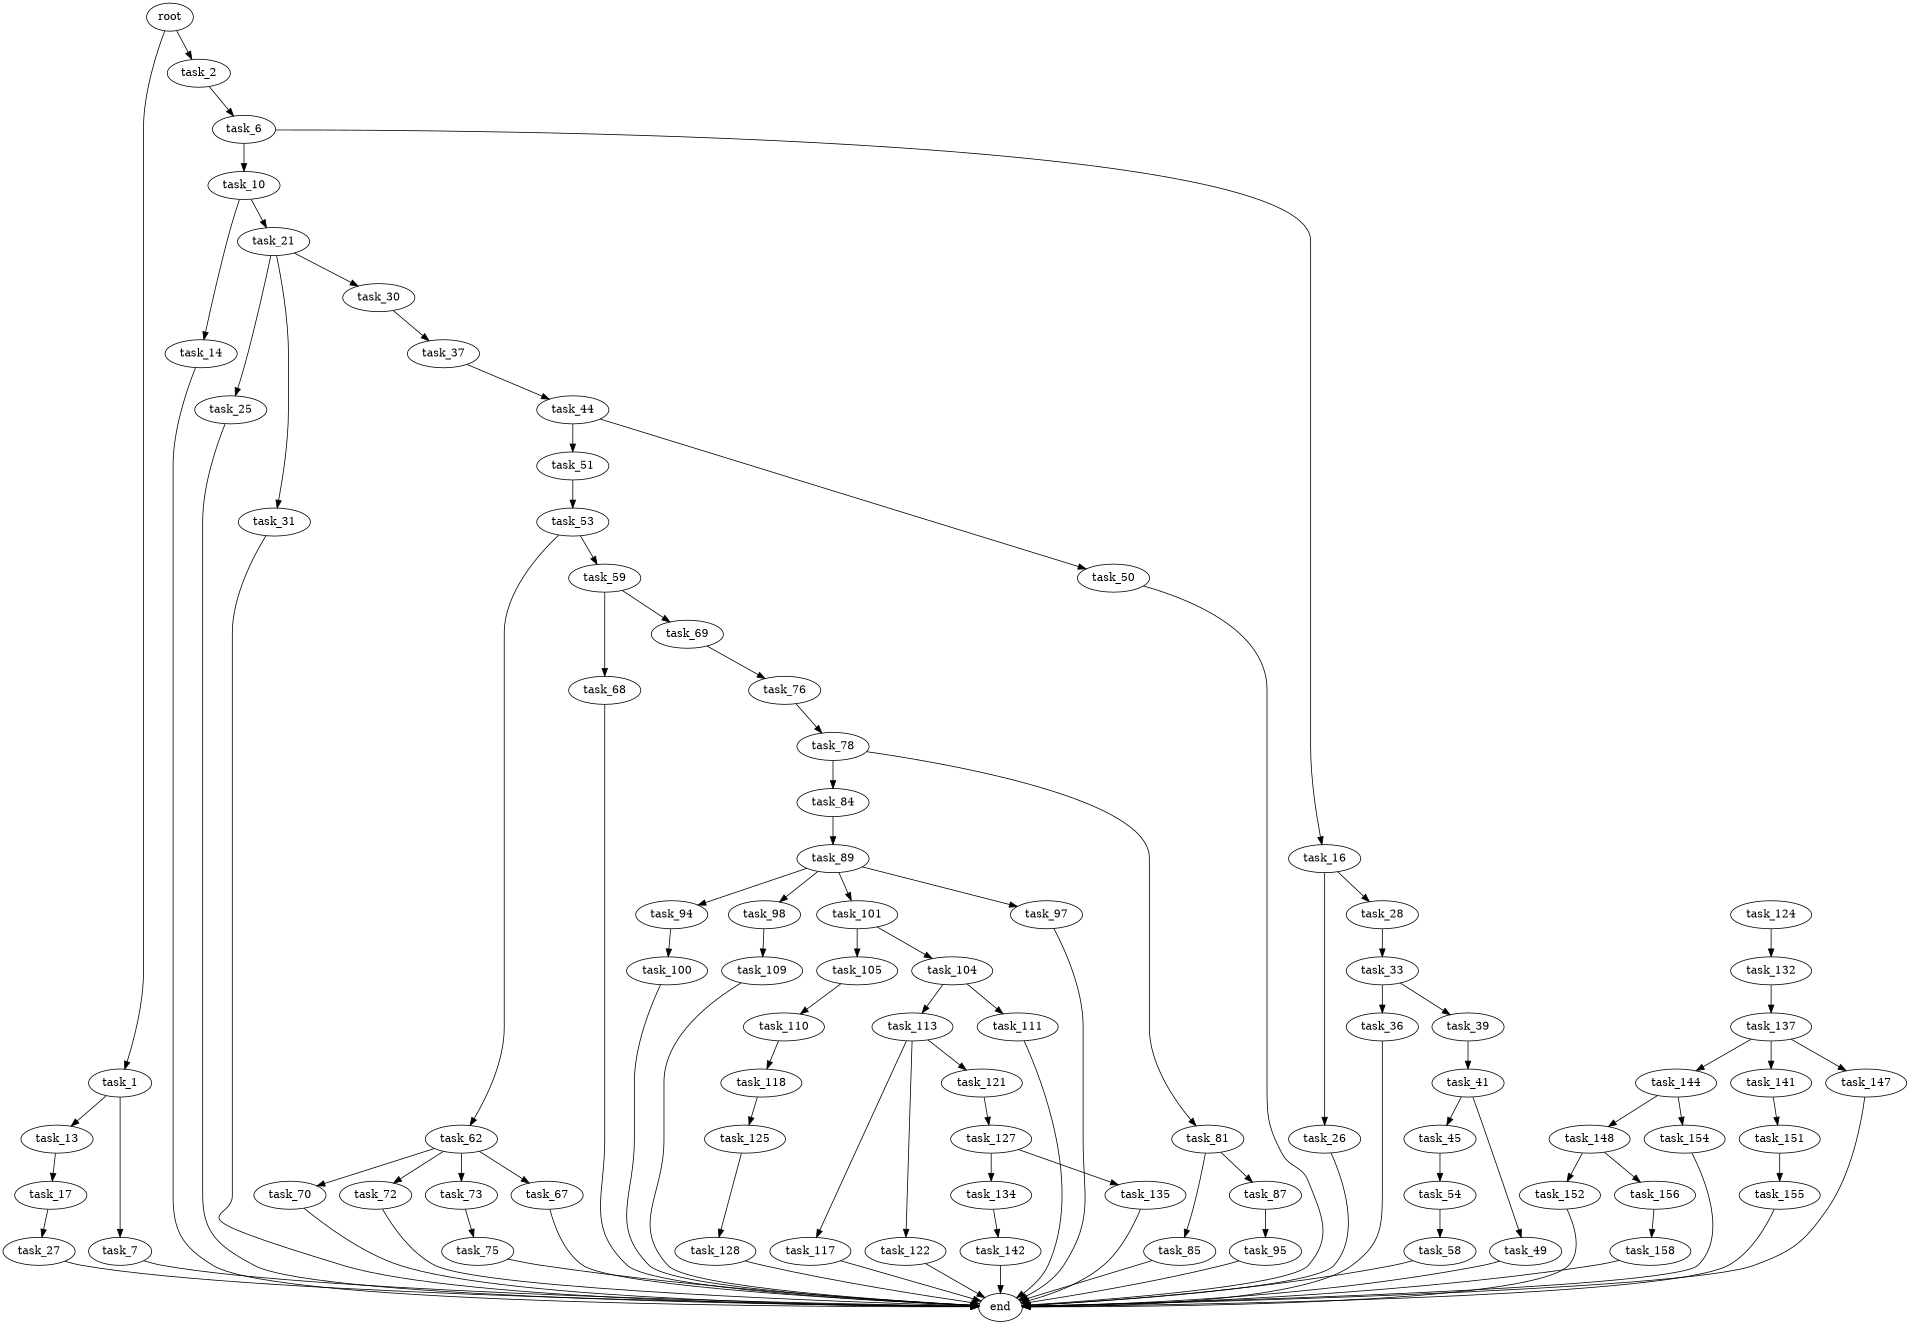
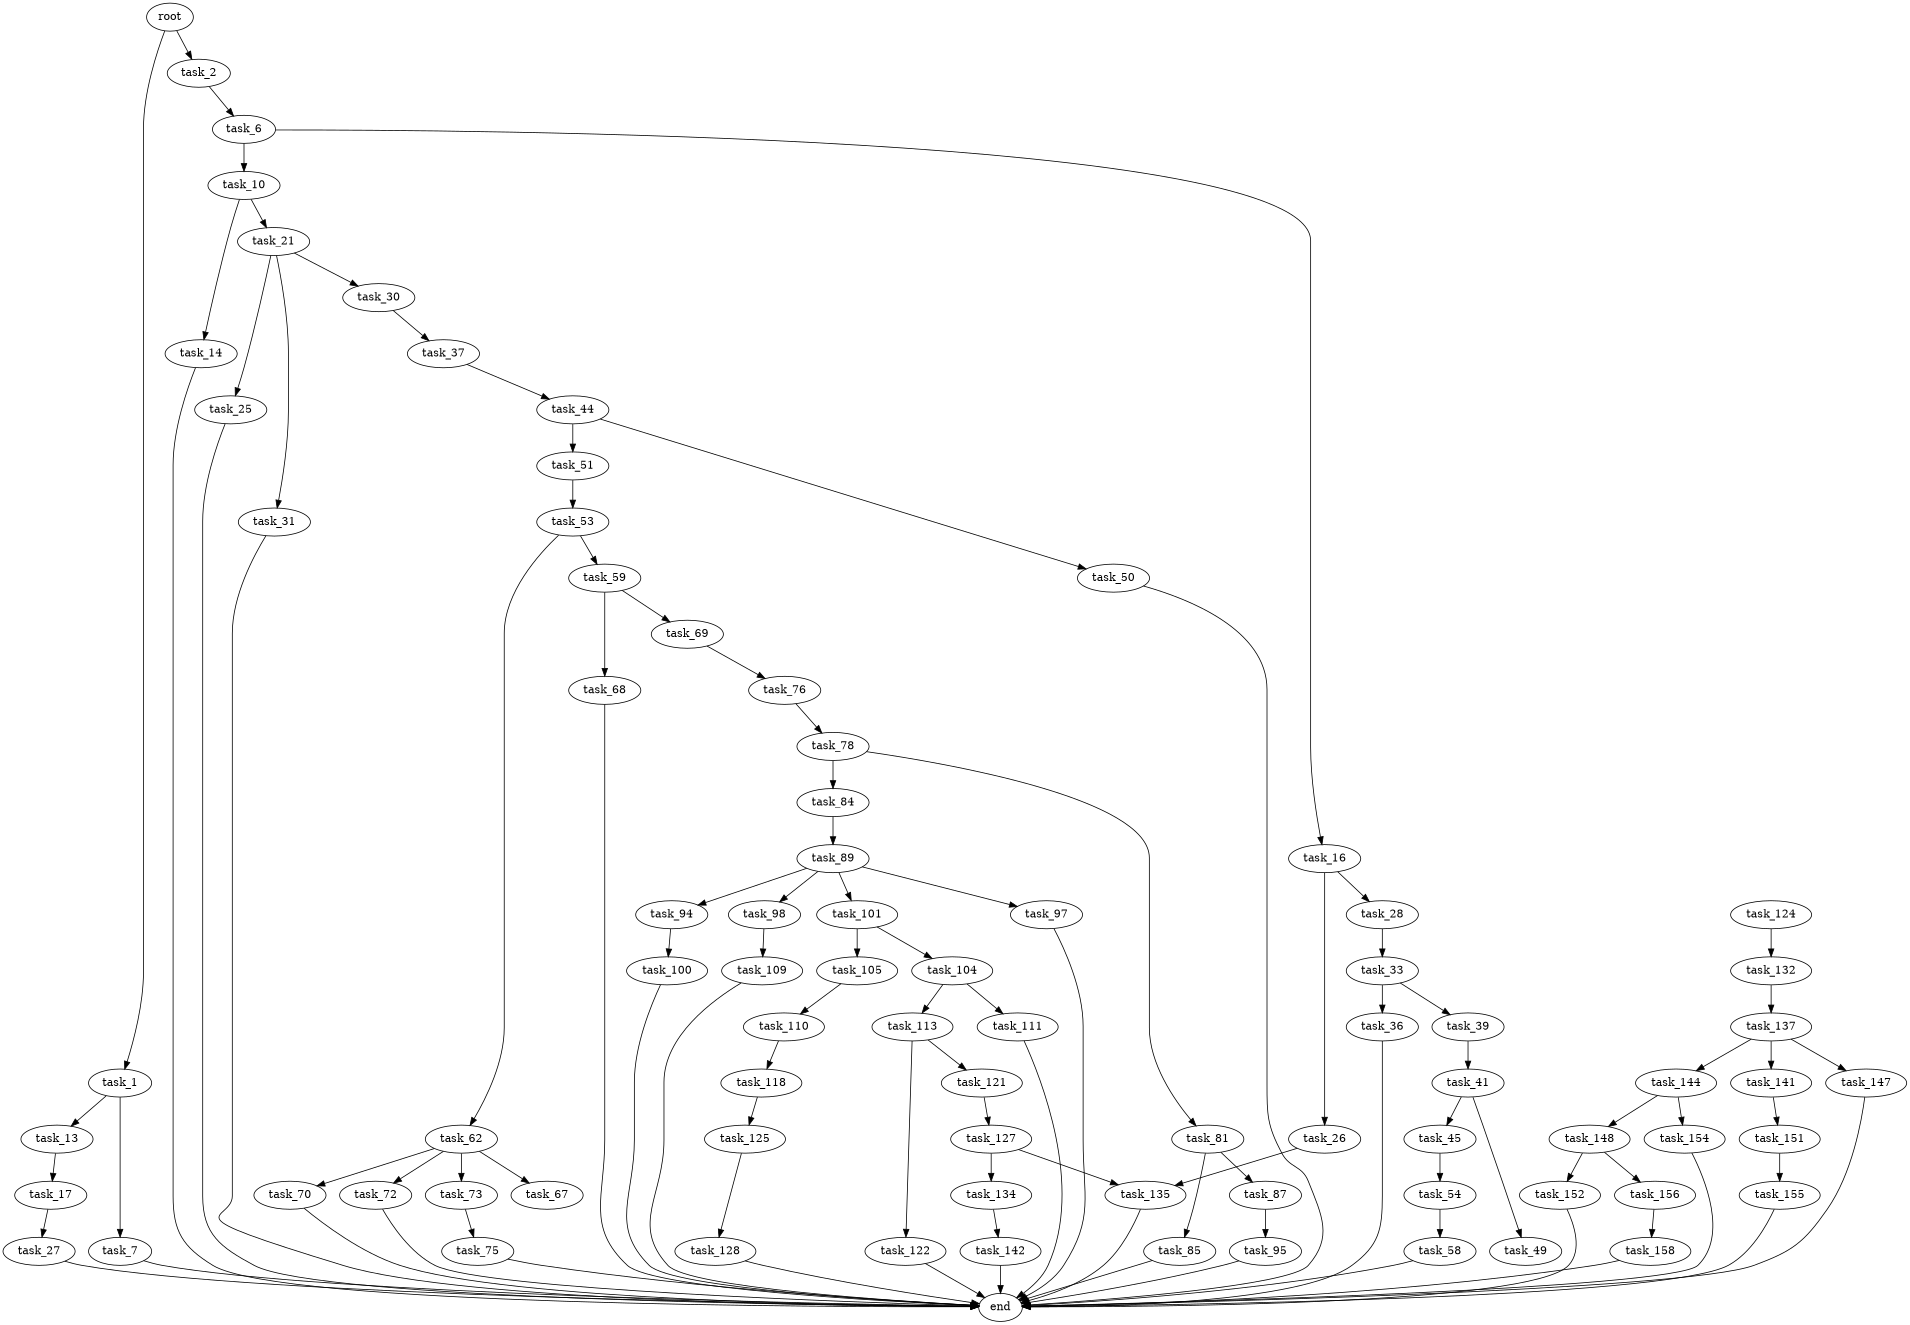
node "task_117": removed
edge "task_26" -> "end": now "task_26" -> "task_135"
edge "task_49" -> "end": removed
edge "task_67" -> "end": removed
